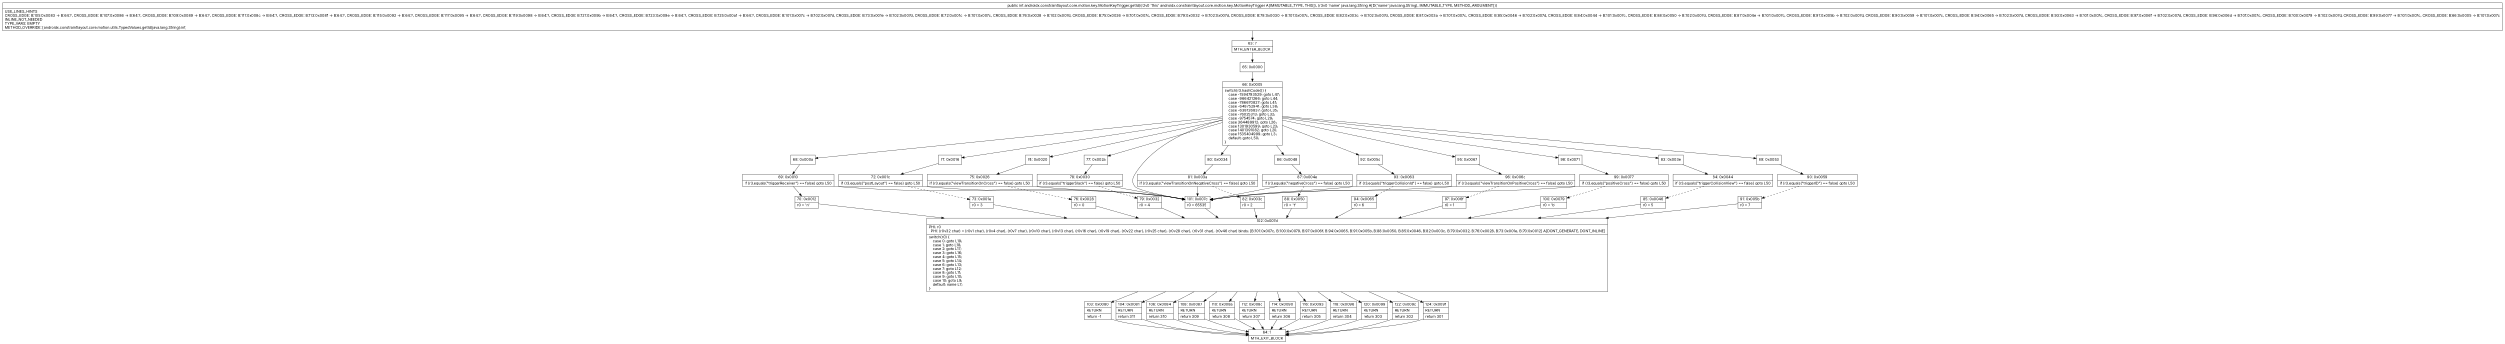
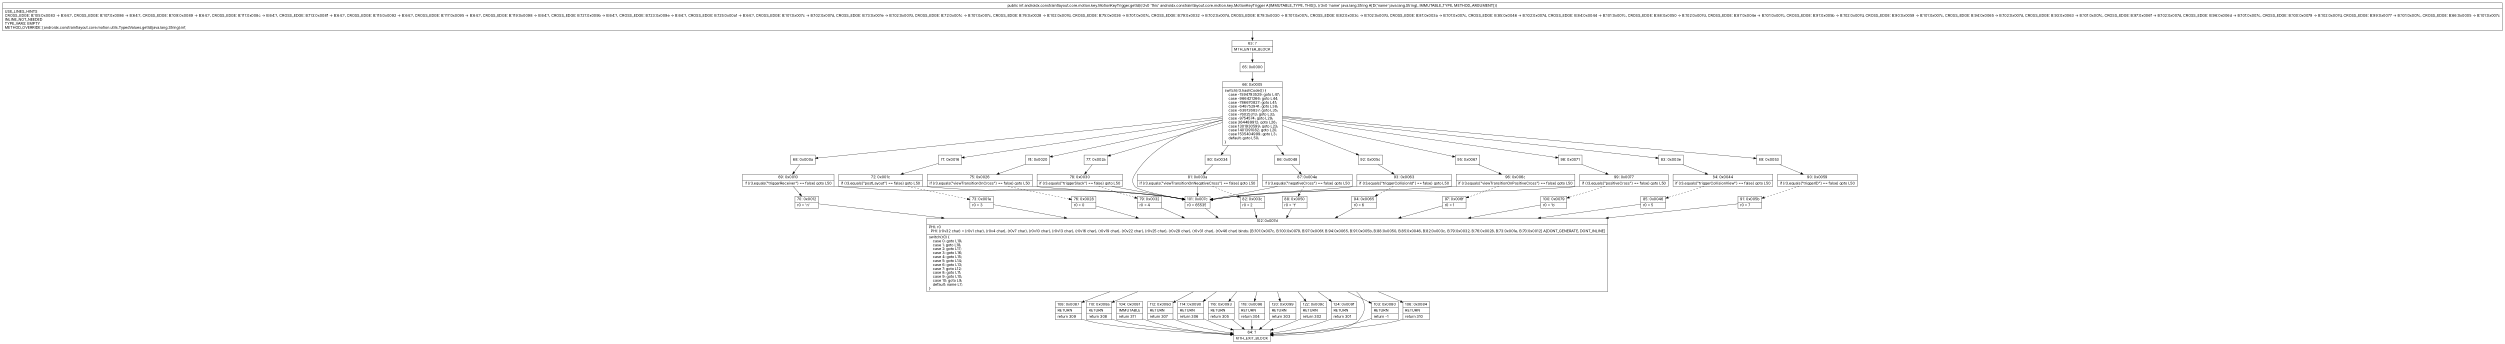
edge "102: 0x007d" -> "104: 0x0081": now "102: 0x007d" -> "64: ?"
node "104: 0x0081": text "RETURN" -> "IMMUTABLE"
